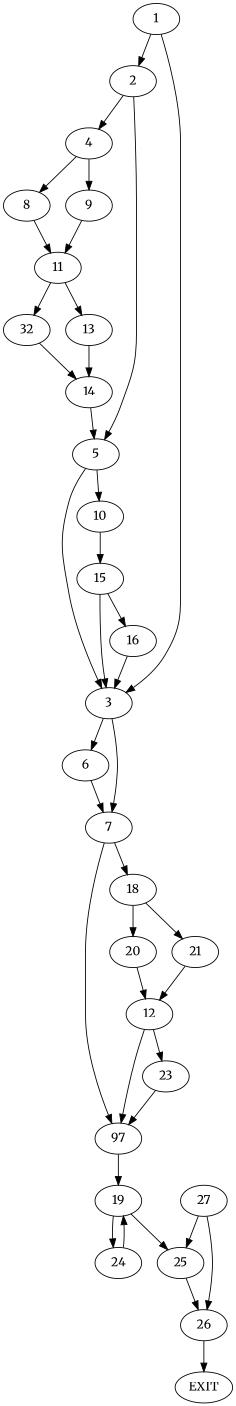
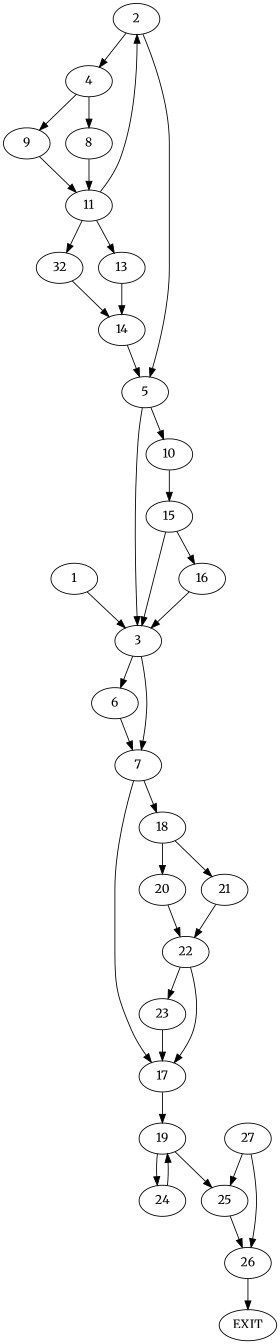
edge "1" -> "2": now "11" -> "2"
node "12": label "12" -> "22"
node "97": label "97" -> "17"
